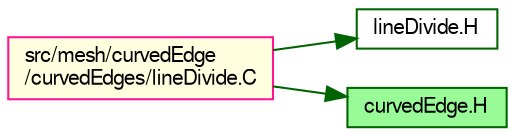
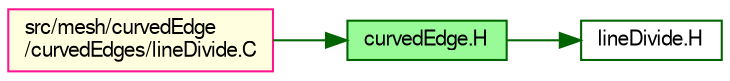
edge "src/mesh/curvedEdge /curvedEdges/lineDivide.C" -> "lineDivide.H": now "curvedEdge.H" -> "lineDivide.H"
